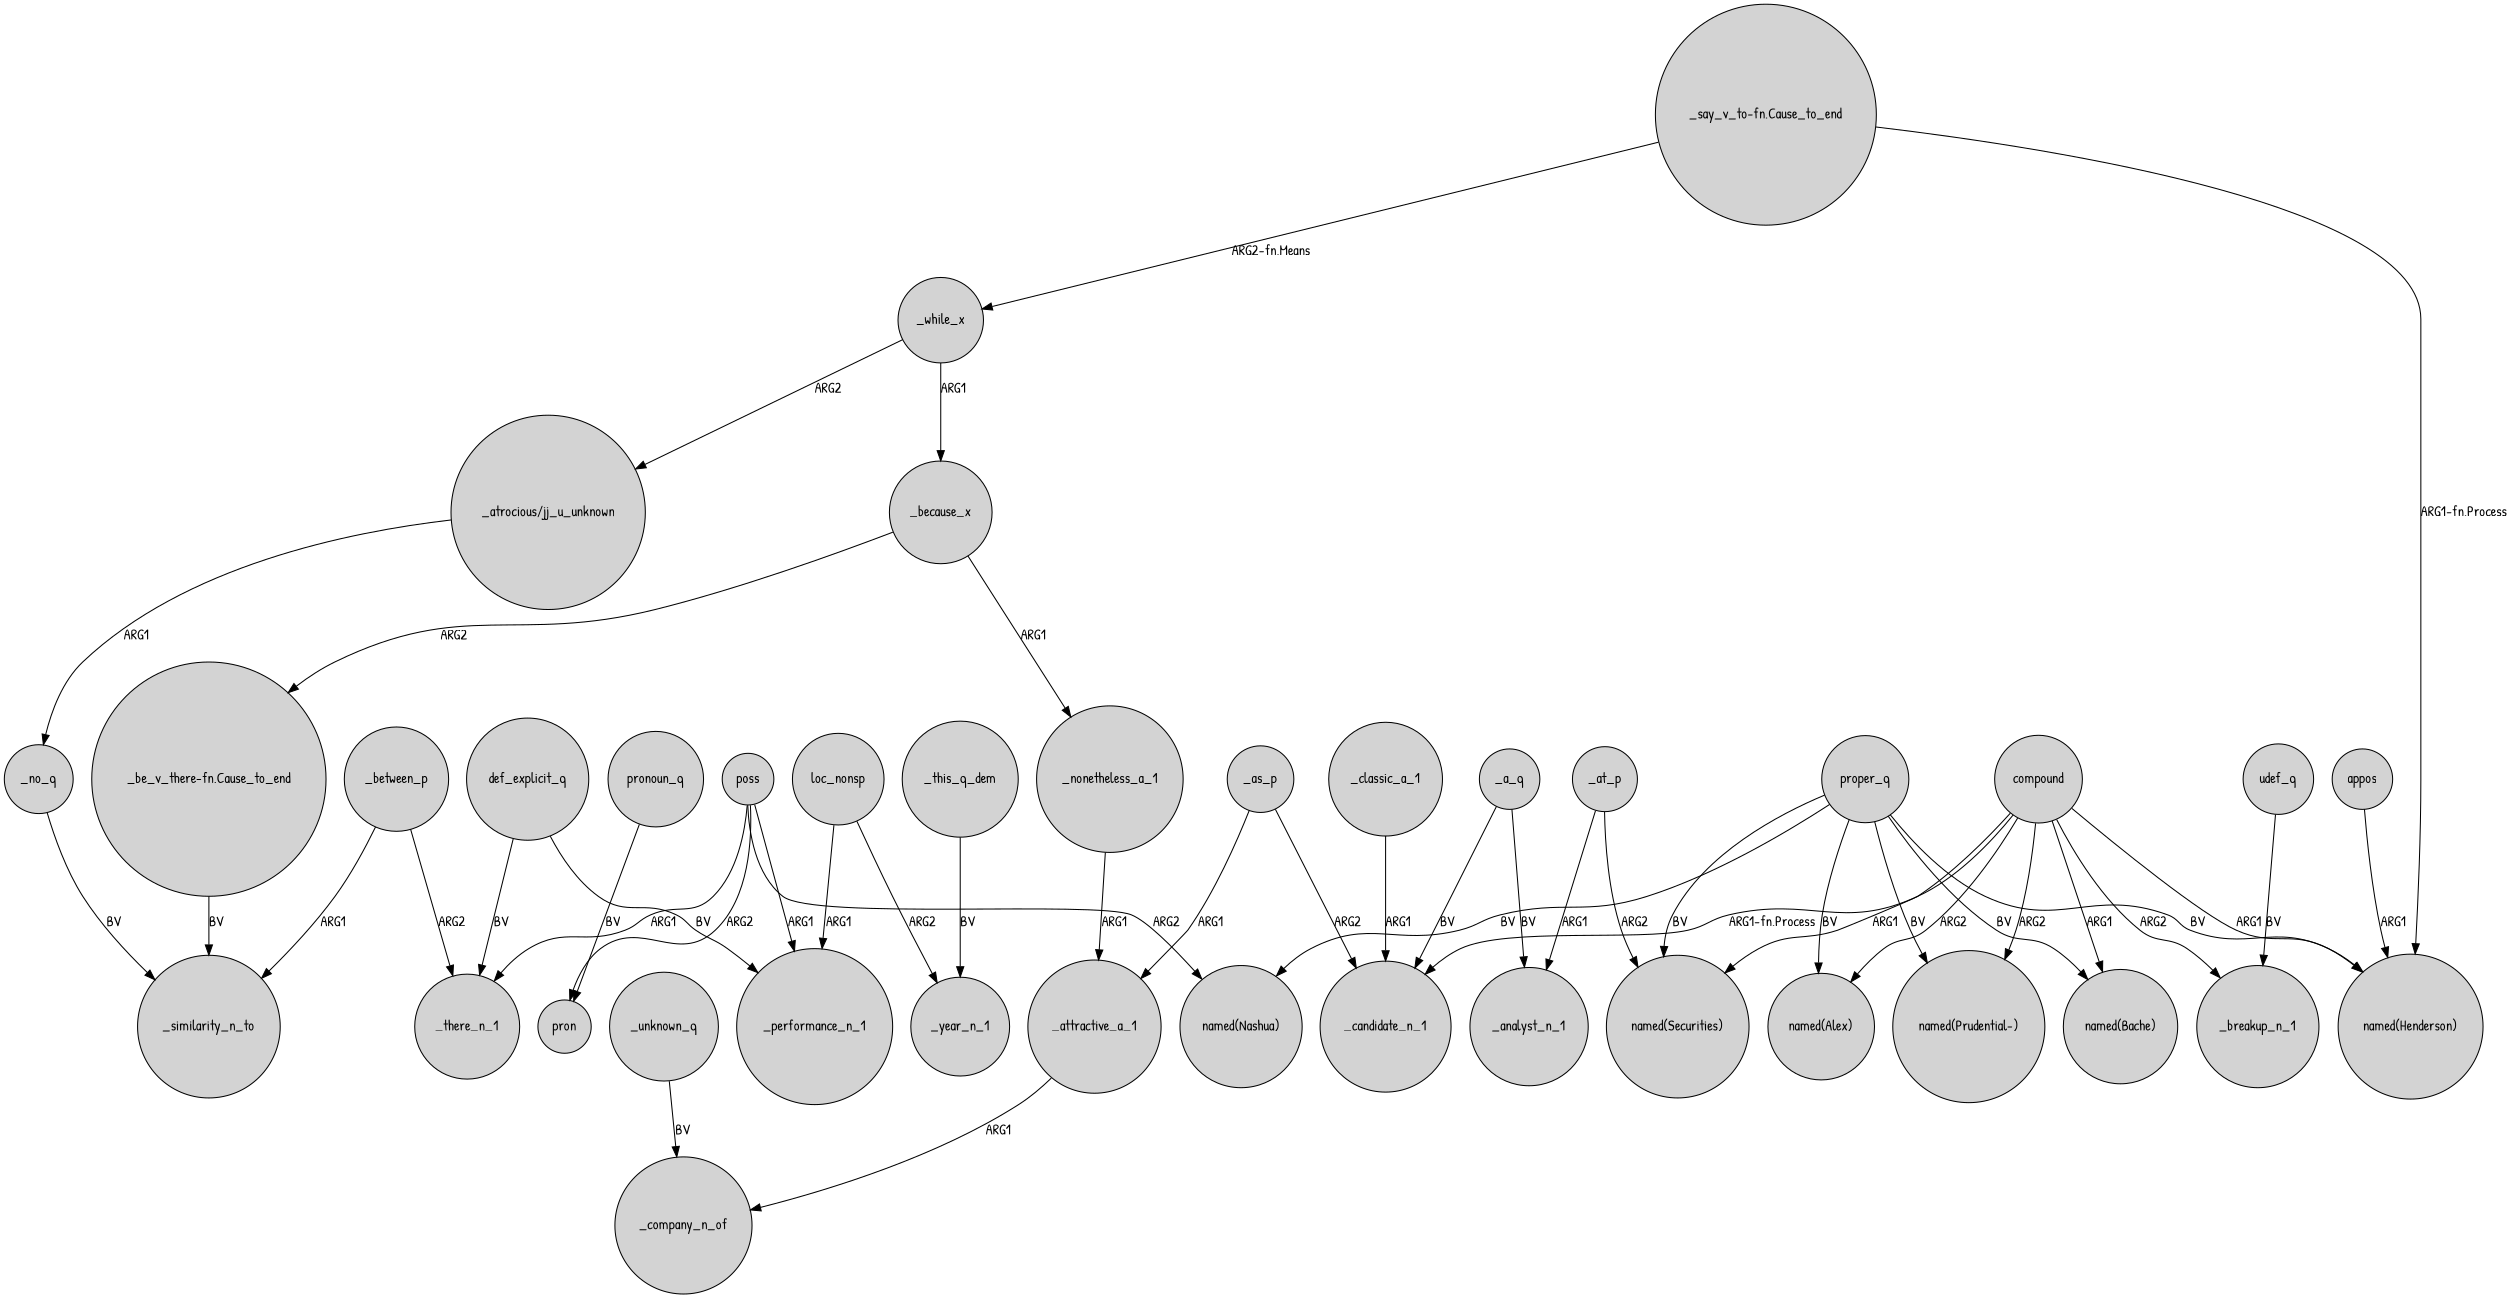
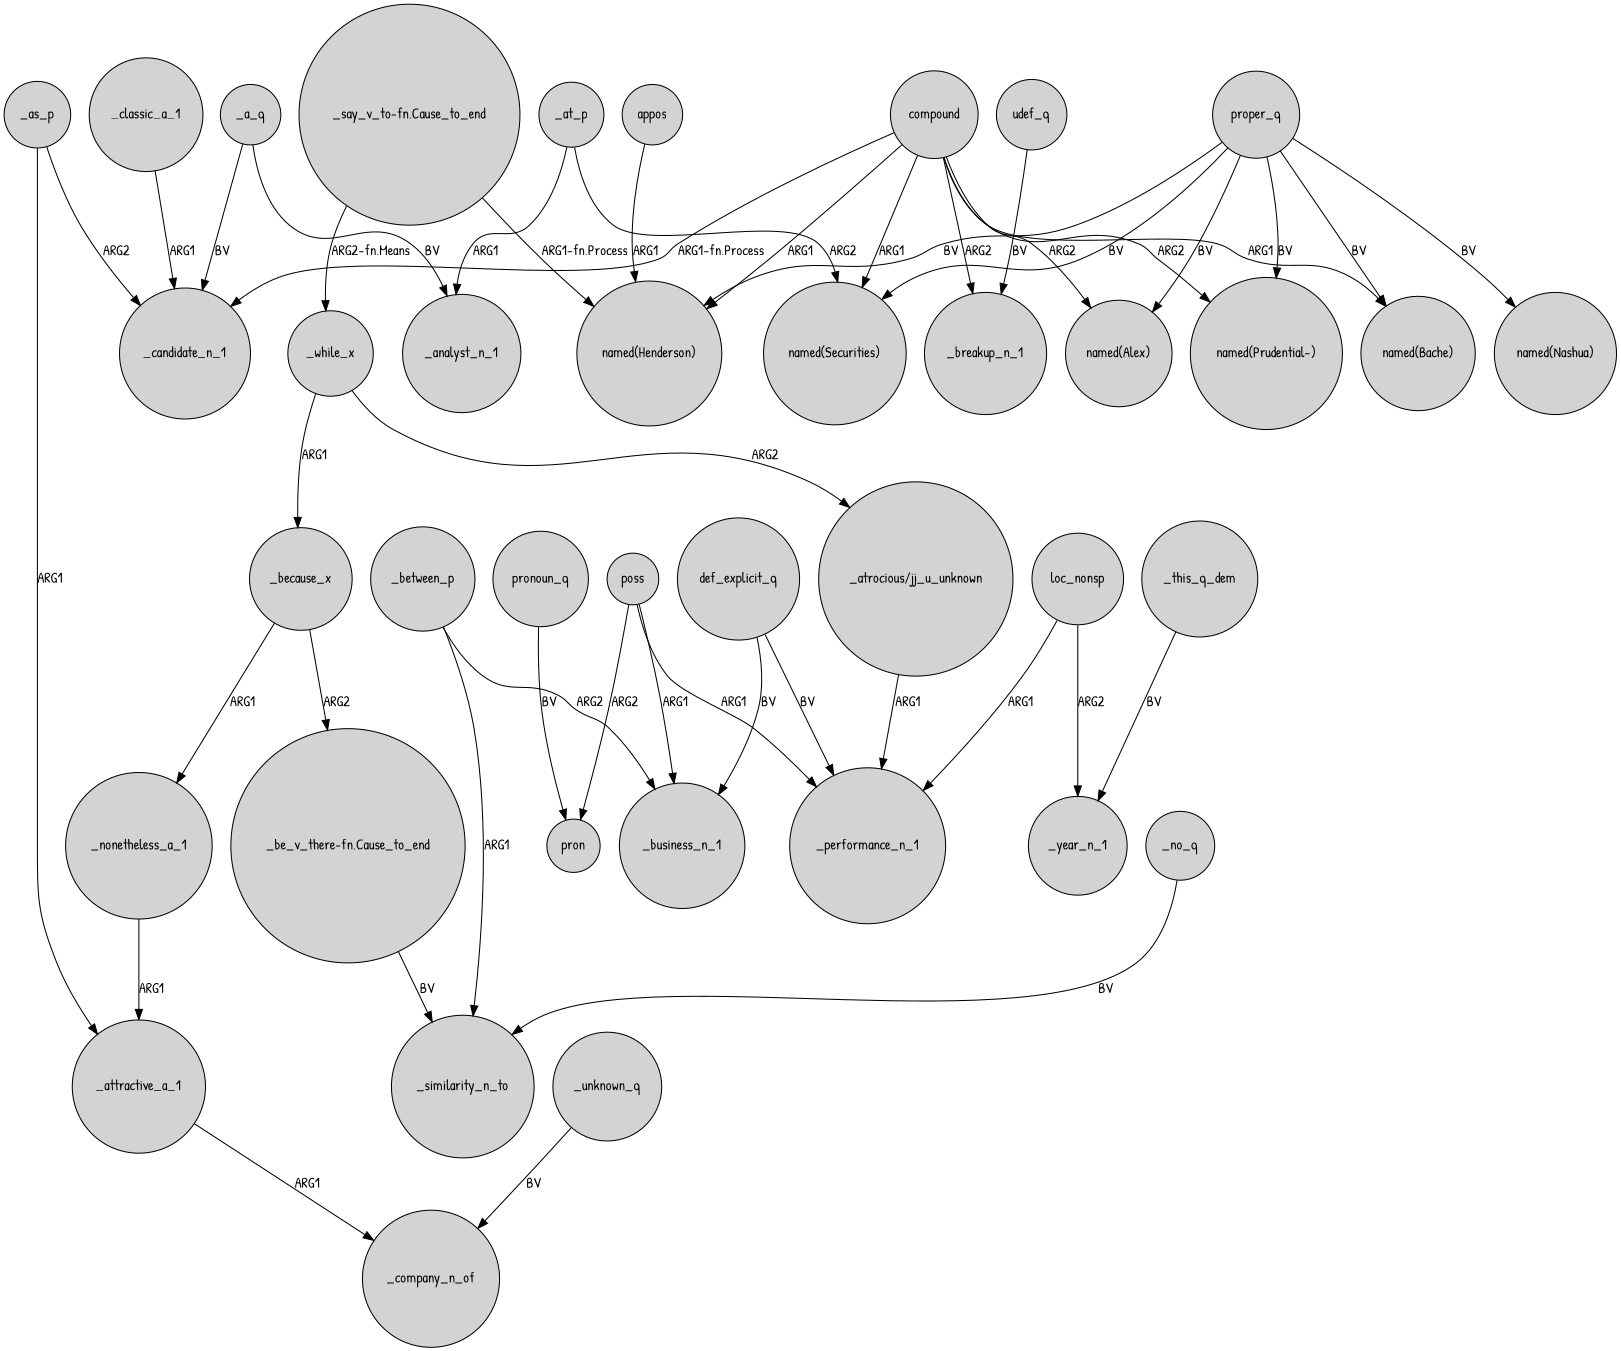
edge "_atrocious/jj_u_unknown" -> "_no_q": now "_atrocious/jj_u_unknown" -> "_performance_n_1"
edge "poss" -> "named(Nashua)": removed, label "ARG2"
node "_there_n_1": label "_there_n_1" -> "_business_n_1"
